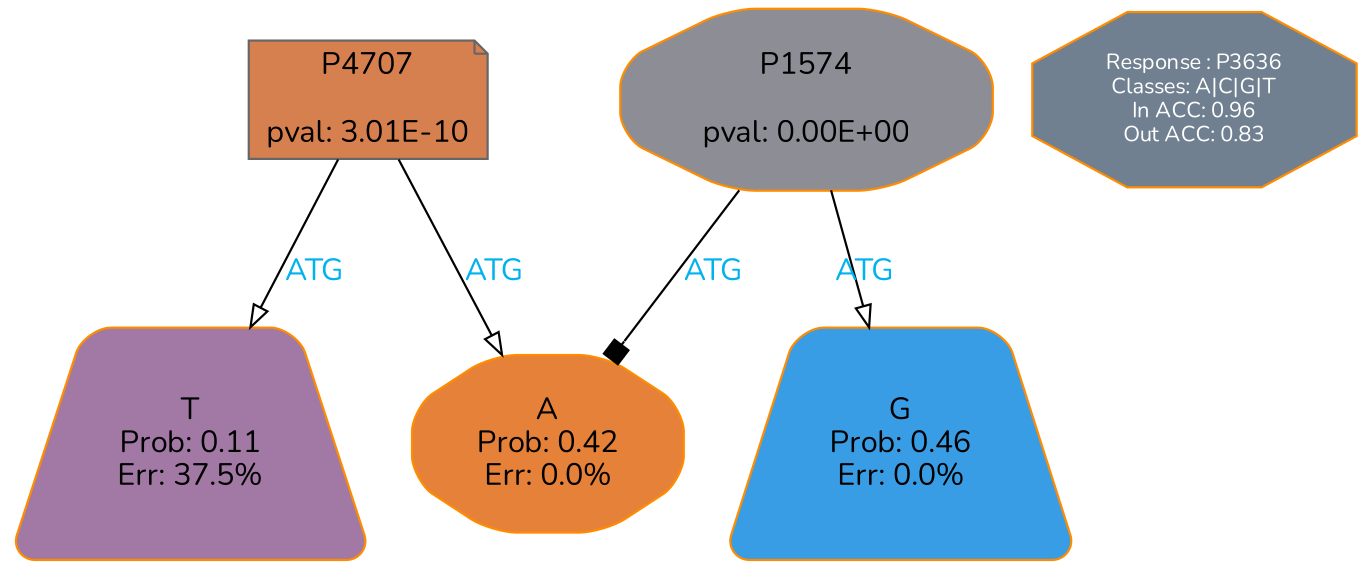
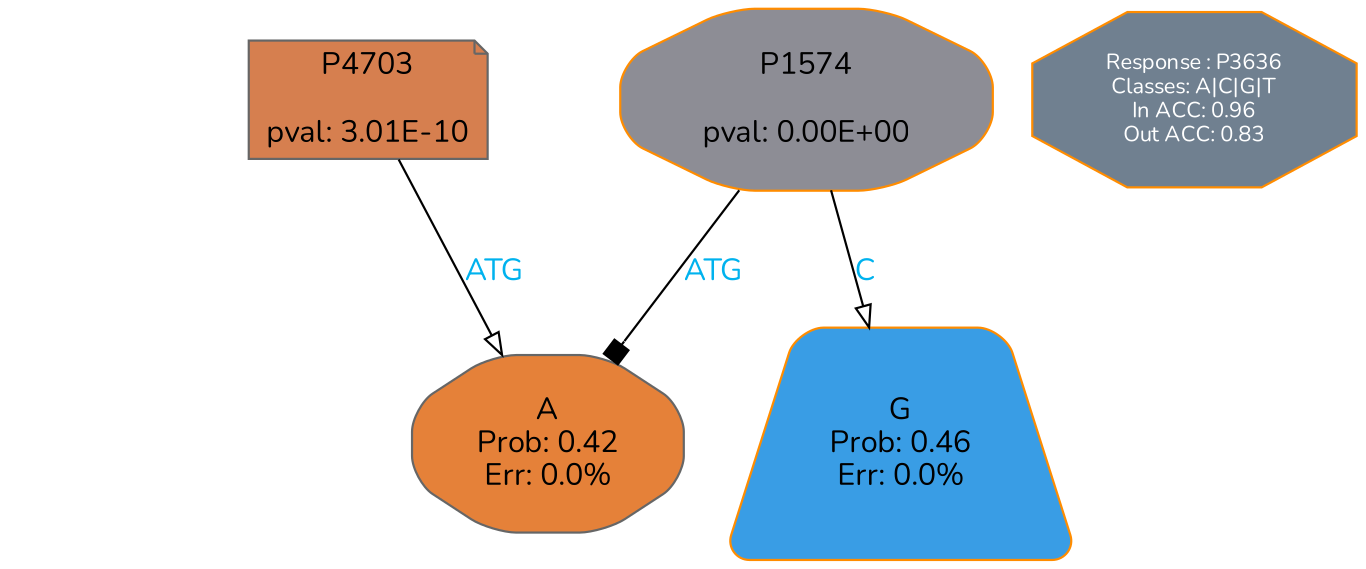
node "P4707 pval: 3.01E-10": label "P4707 pval: 3.01E-10" -> "P4703 pval: 3.01E-10"
edge "P1574 pval: 0.00E+00" -> "G Prob: 0.46 Err: 0.0%": label "ATG" -> "C"
node "T Prob: 0.11 Err: 37.5%": removed
node "A Prob: 0.42 Err: 0.0%": color darkorange -> gray40
